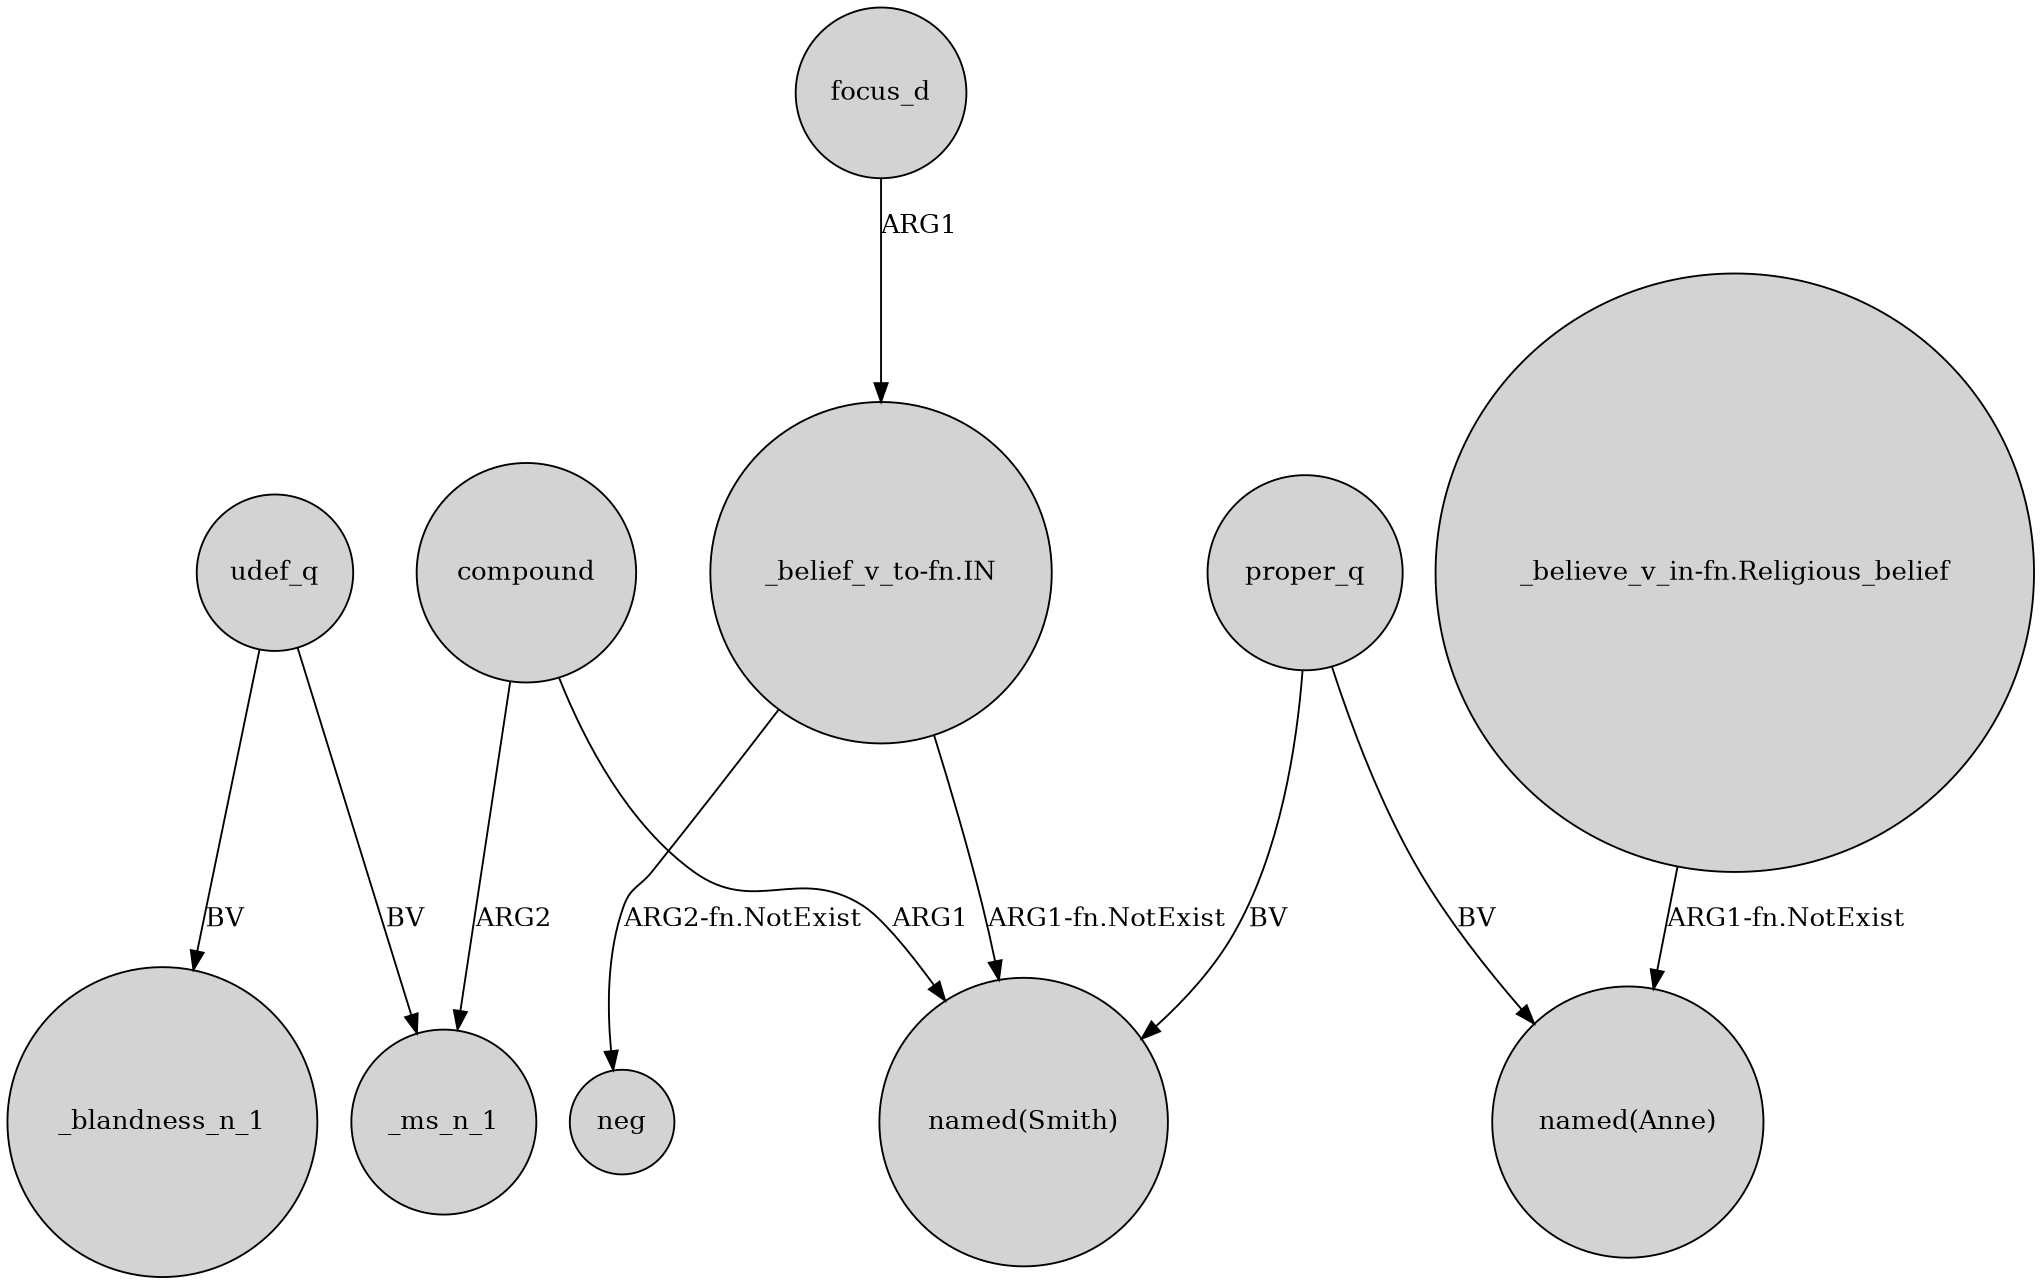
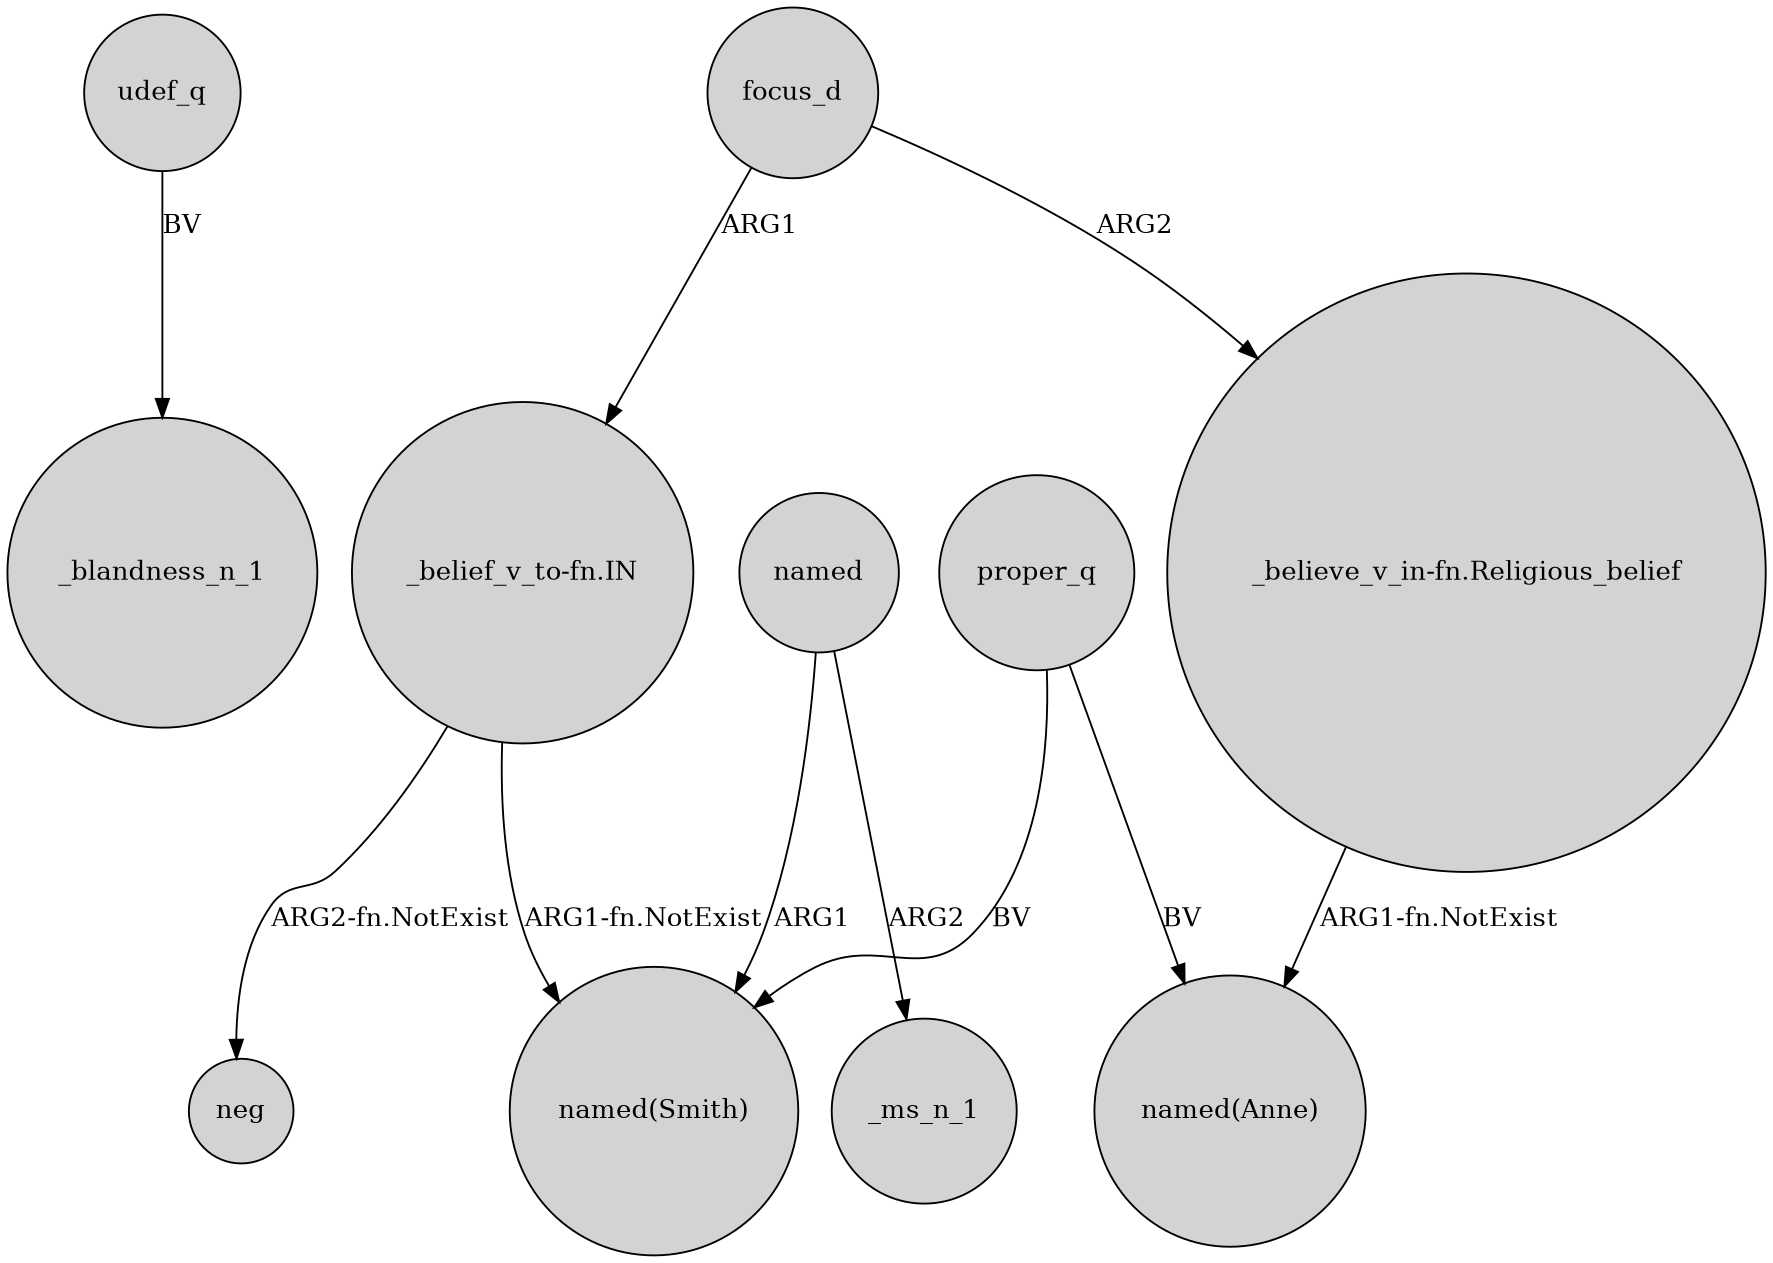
edge "focus_d" -> "_believe_v_in-fn.Religious_belief": added, label "ARG2"
node "compound": label "compound" -> "named"
edge "udef_q" -> "_ms_n_1": removed, label "BV"
